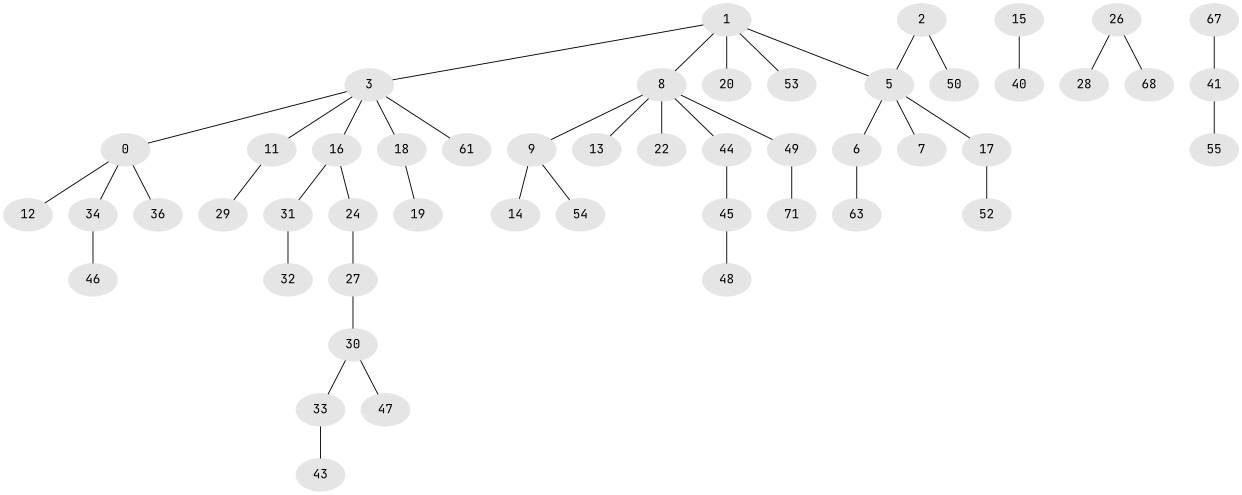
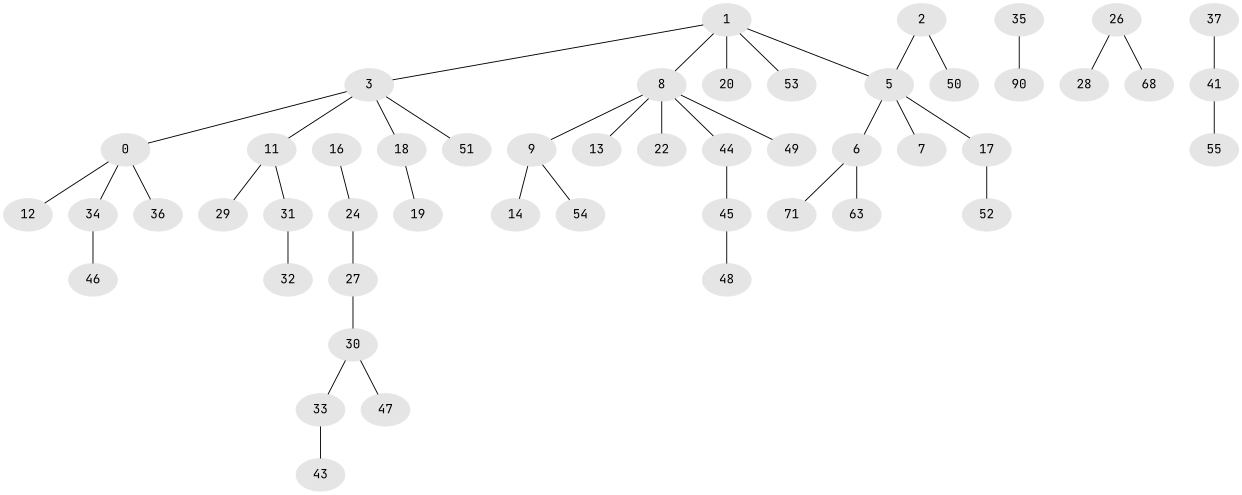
node "15": label "15" -> "35"
node "67": label "67" -> "37"
node "40": label "40" -> "90"
edge "3" -- "16": removed
node "61": label "61" -> "51"
edge "16" -- "31": now "11" -- "31"
edge "49" -- "71": now "6" -- "71"
